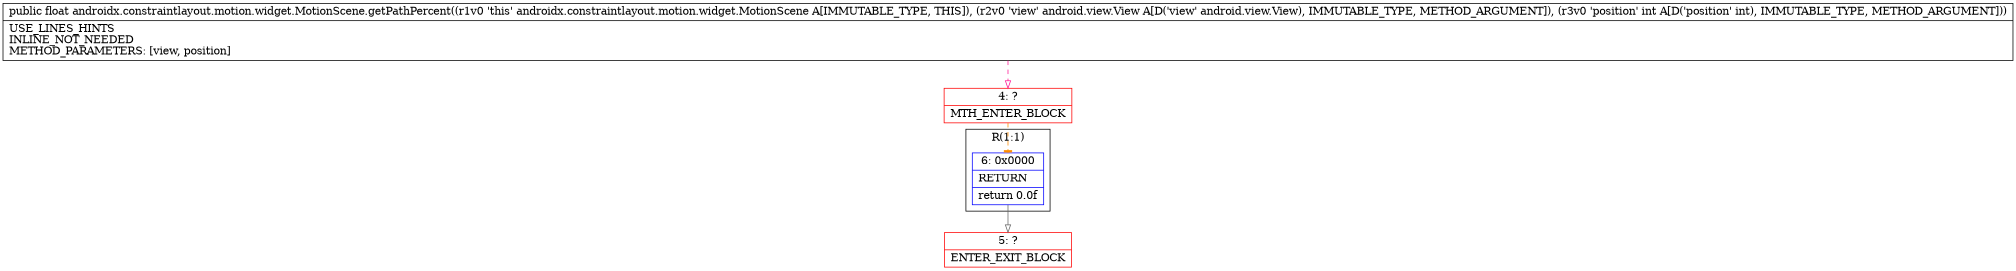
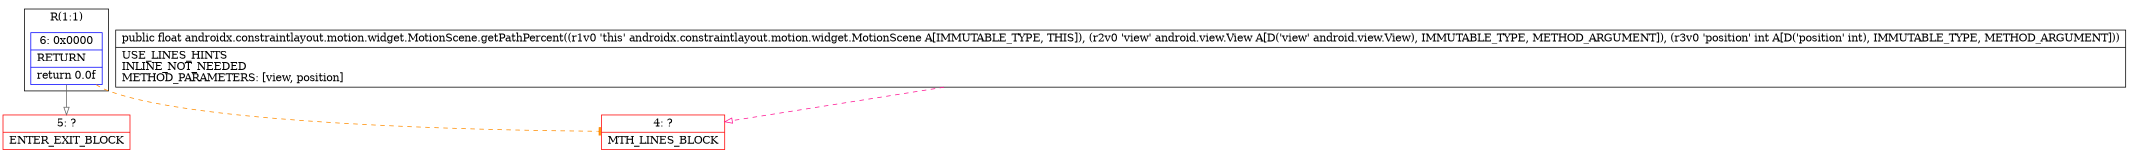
node "4: ?": text "MTH_ENTER_BLOCK" -> "MTH_LINES_BLOCK"
edge "4: ?" -> "6: 0x0000": reversed
